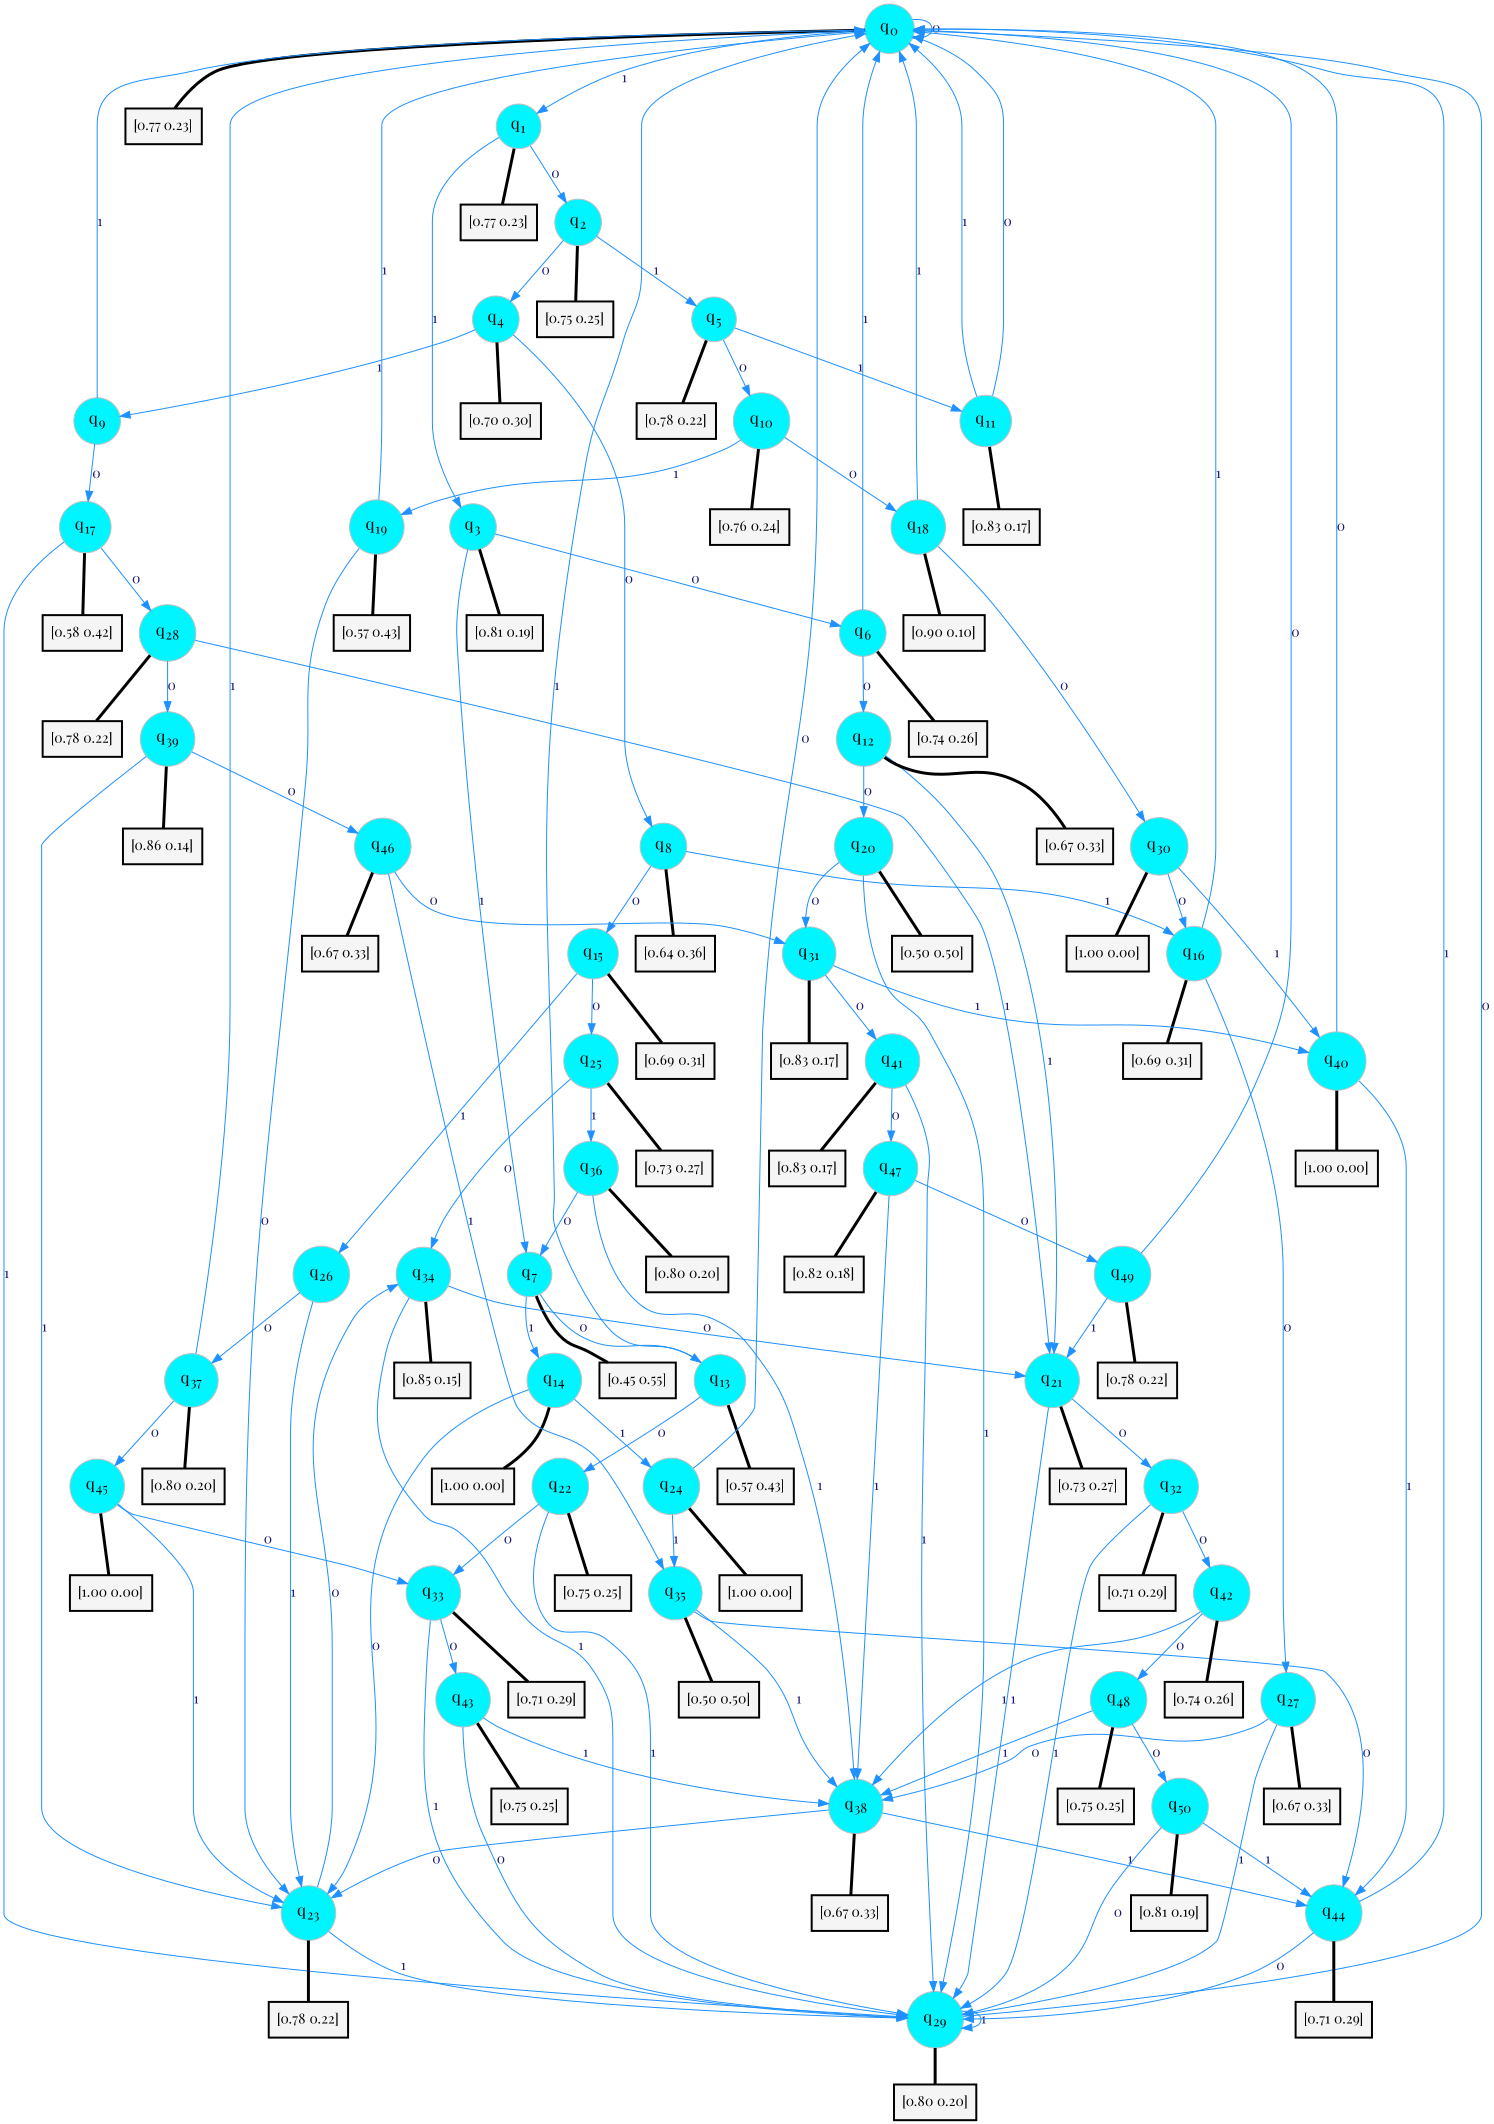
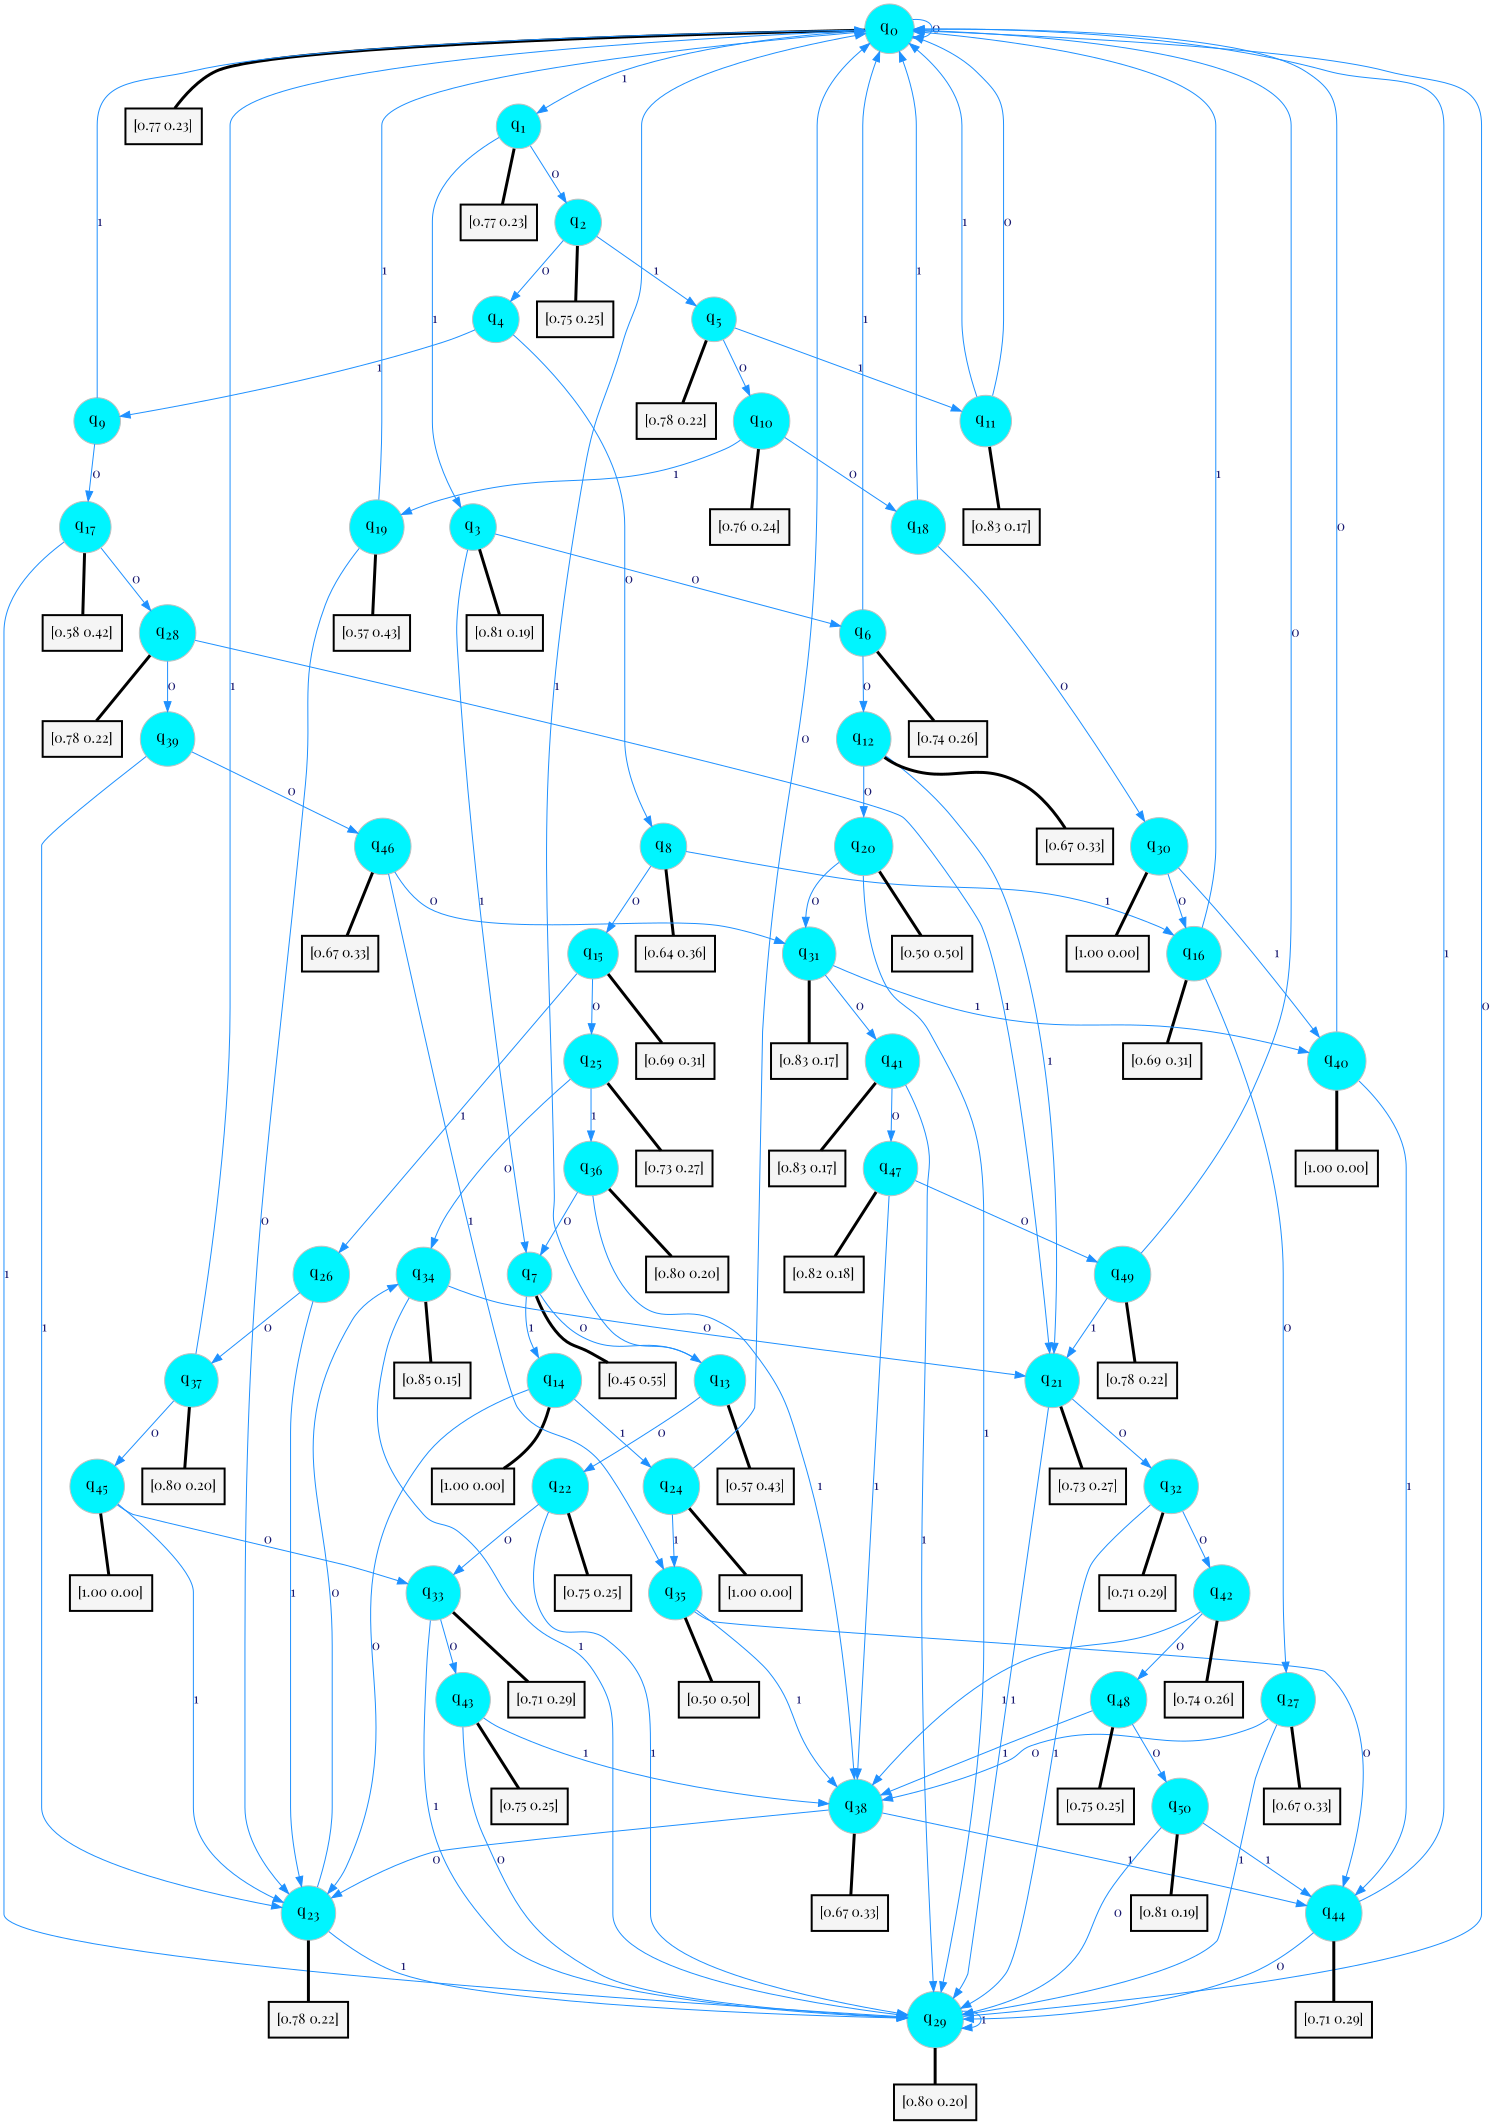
node "[0.70 0.30]": removed
node "[0.90 0.10]": removed
node "[0.86 0.14]": removed
